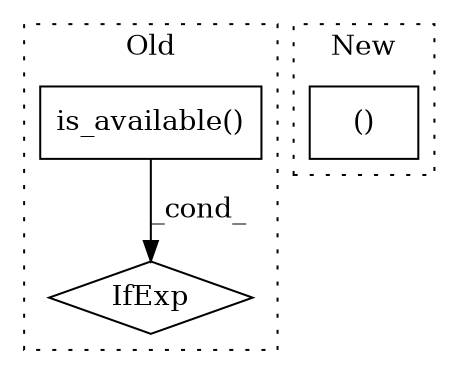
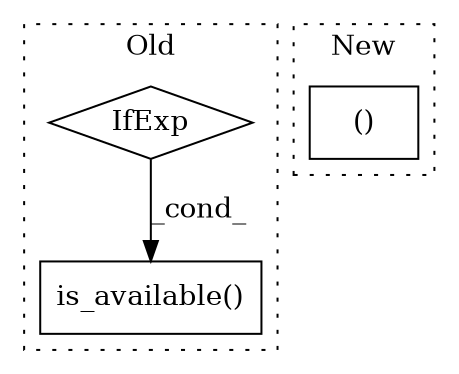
edge "is_available()" -> "IfExp": reversed
